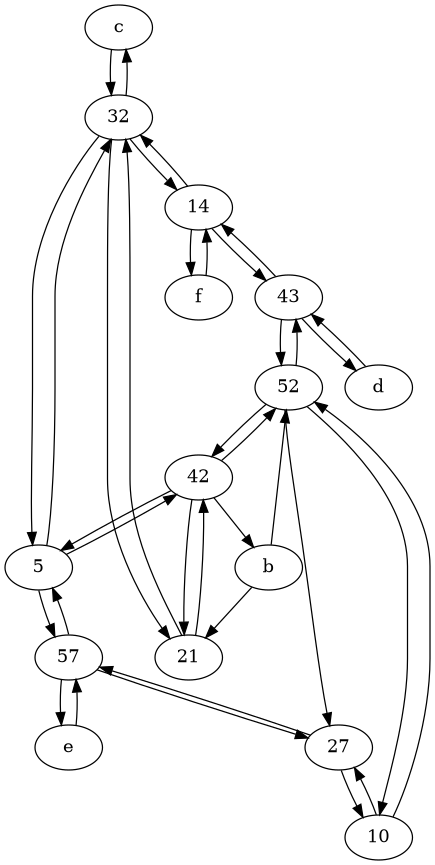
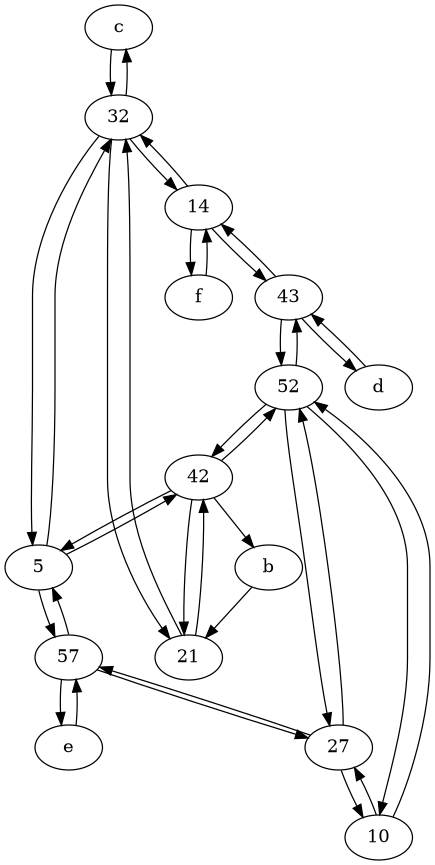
edge "b" -> "52": now "27" -> "52"
